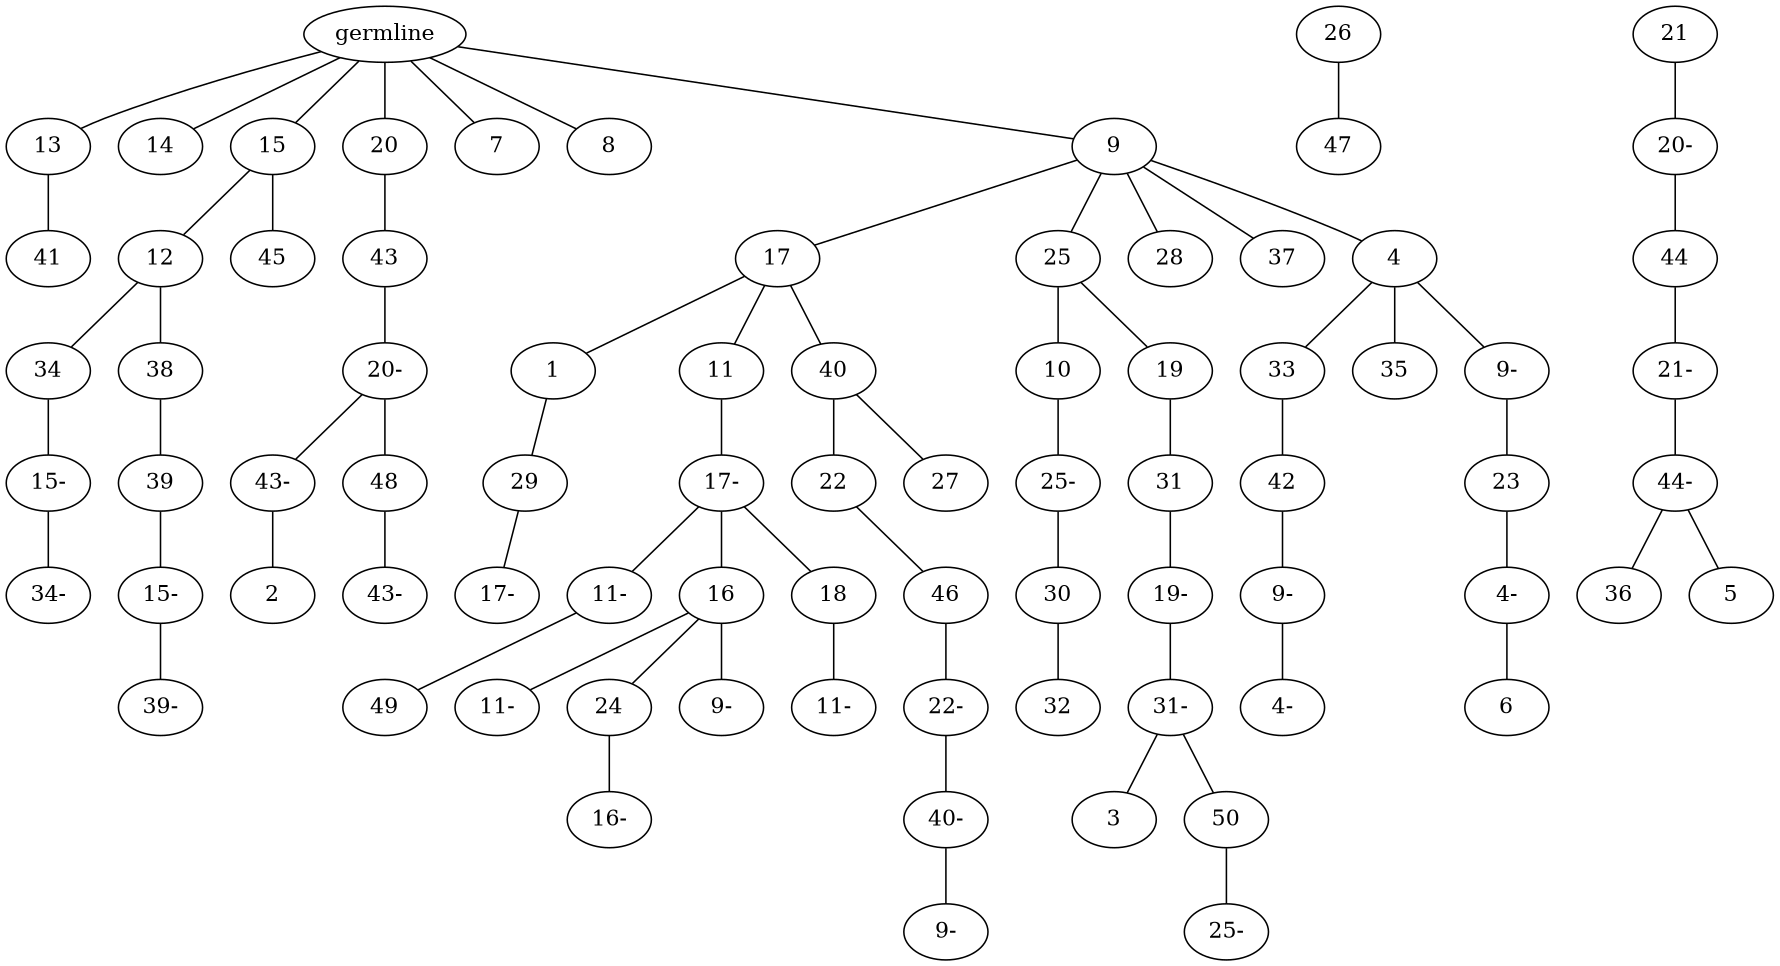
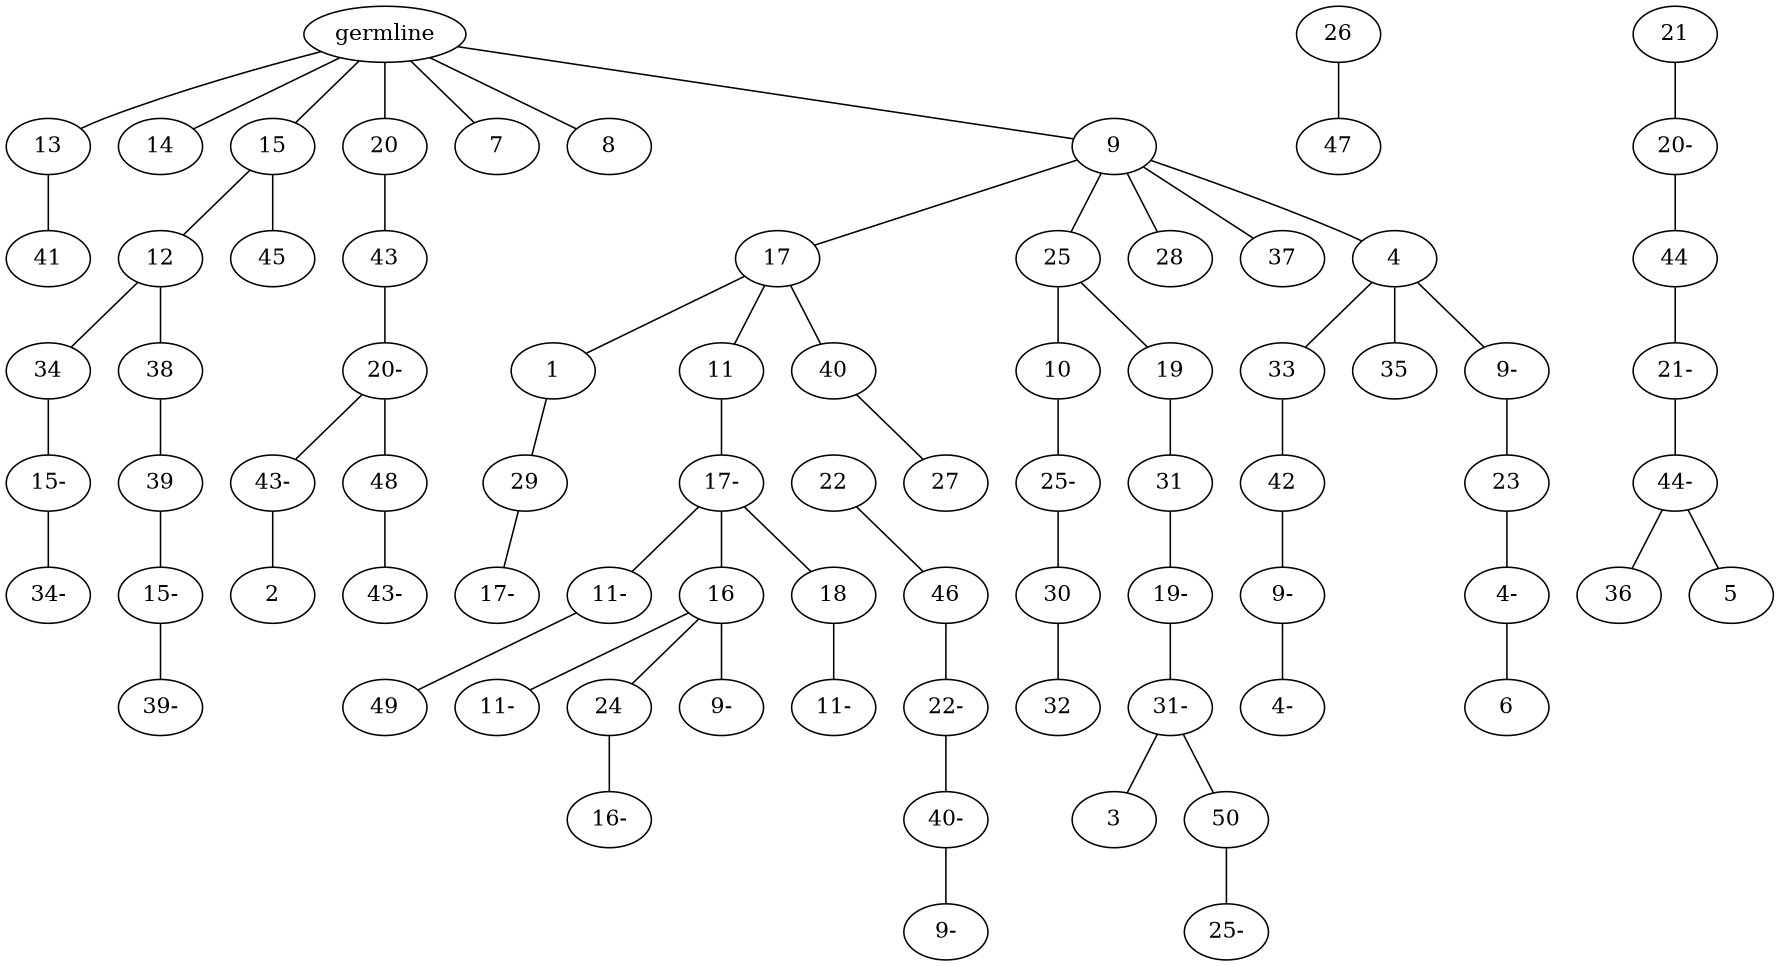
edge "40" -- "22": removed
